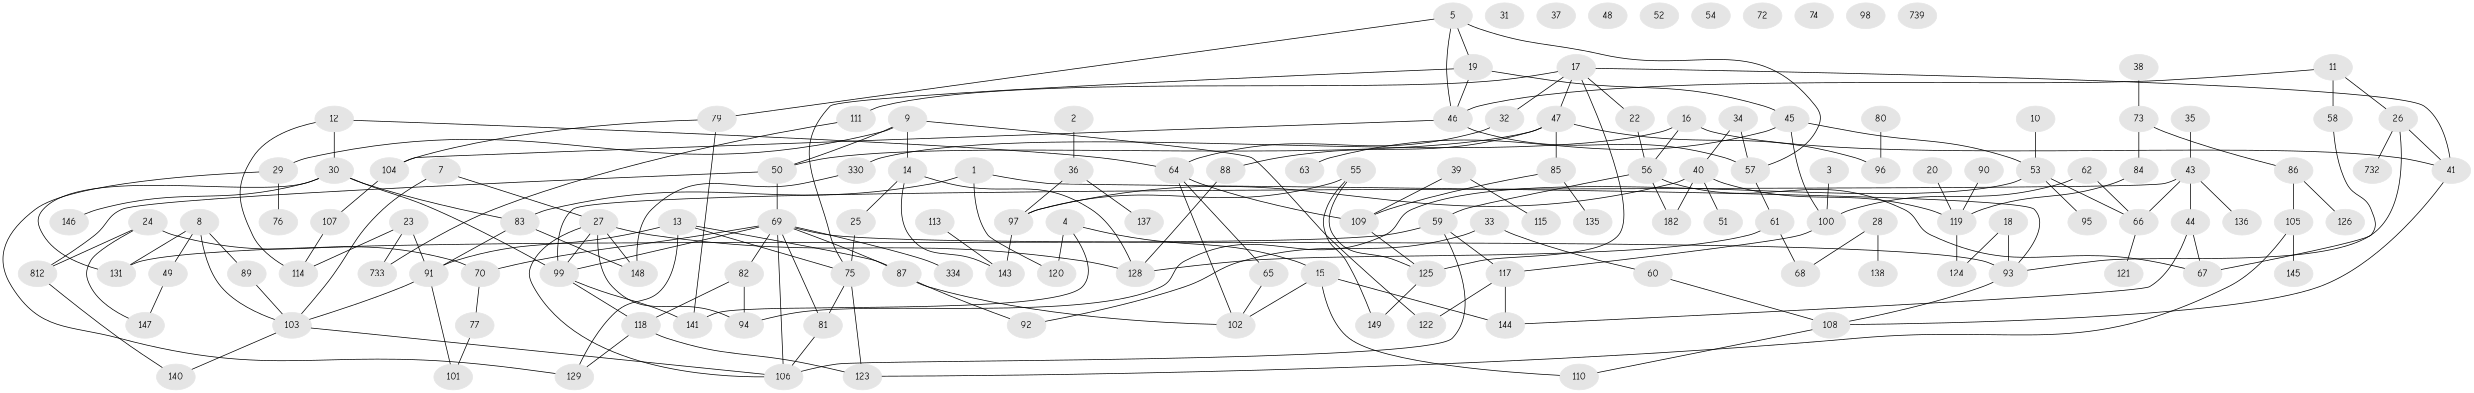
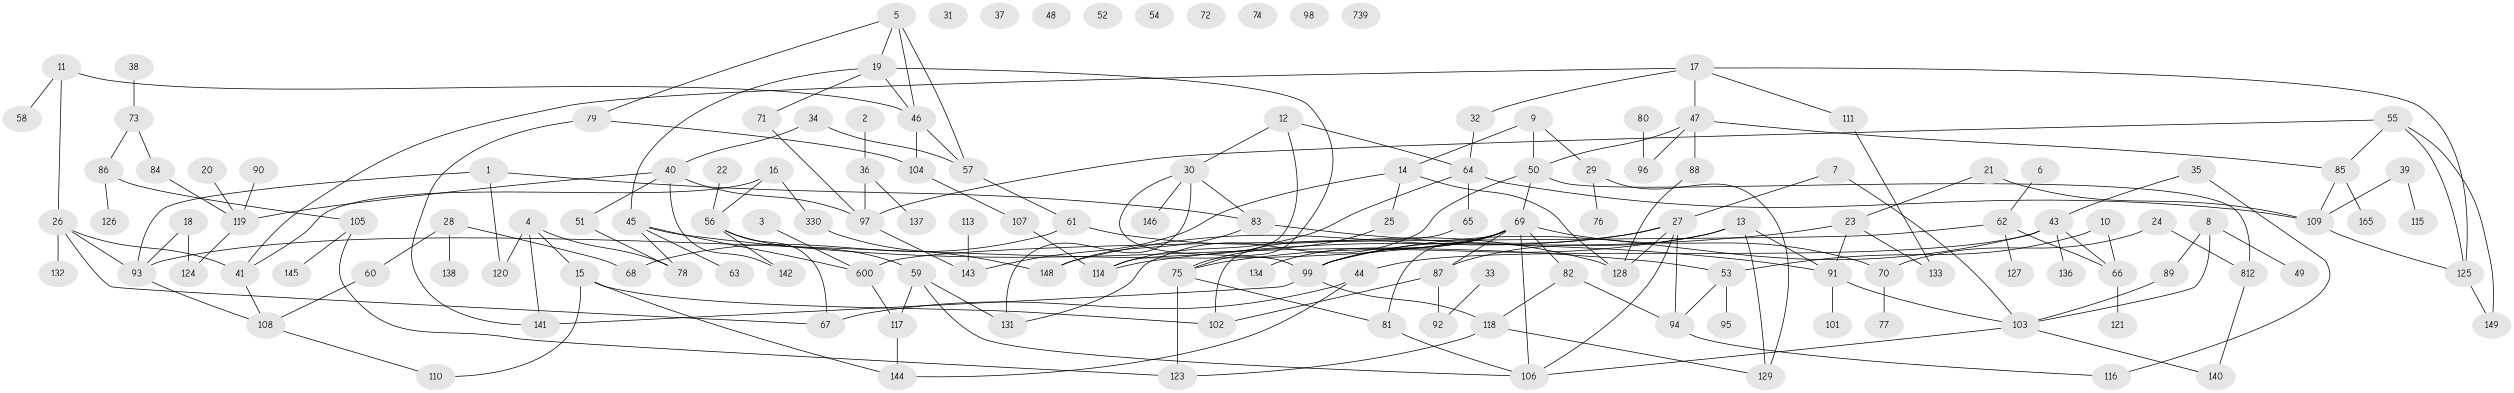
edge "17" -- "22": removed
node "71": added
edge "55" -- "85": added
node "21": added
node "6": added
node "732": label "732" -> "132"
edge "53" -- "66": now "10" -- "66"
edge "58" -- "67": now "26" -- "67"
node "135": label "135" -> "165"
node "182": label "182" -> "142"
node "100": label "100" -> "600"
edge "8" -- "131": now "50" -- "131"
edge "33" -- "60": now "28" -- "60"
edge "64" -- "102": now "64" -- "114"
node "733": label "733" -> "133"
node "78": added
node "334": label "334" -> "134"
node "127": added
node "147": removed
node "122": removed
edge "77" -- "101": removed
node "116": added
